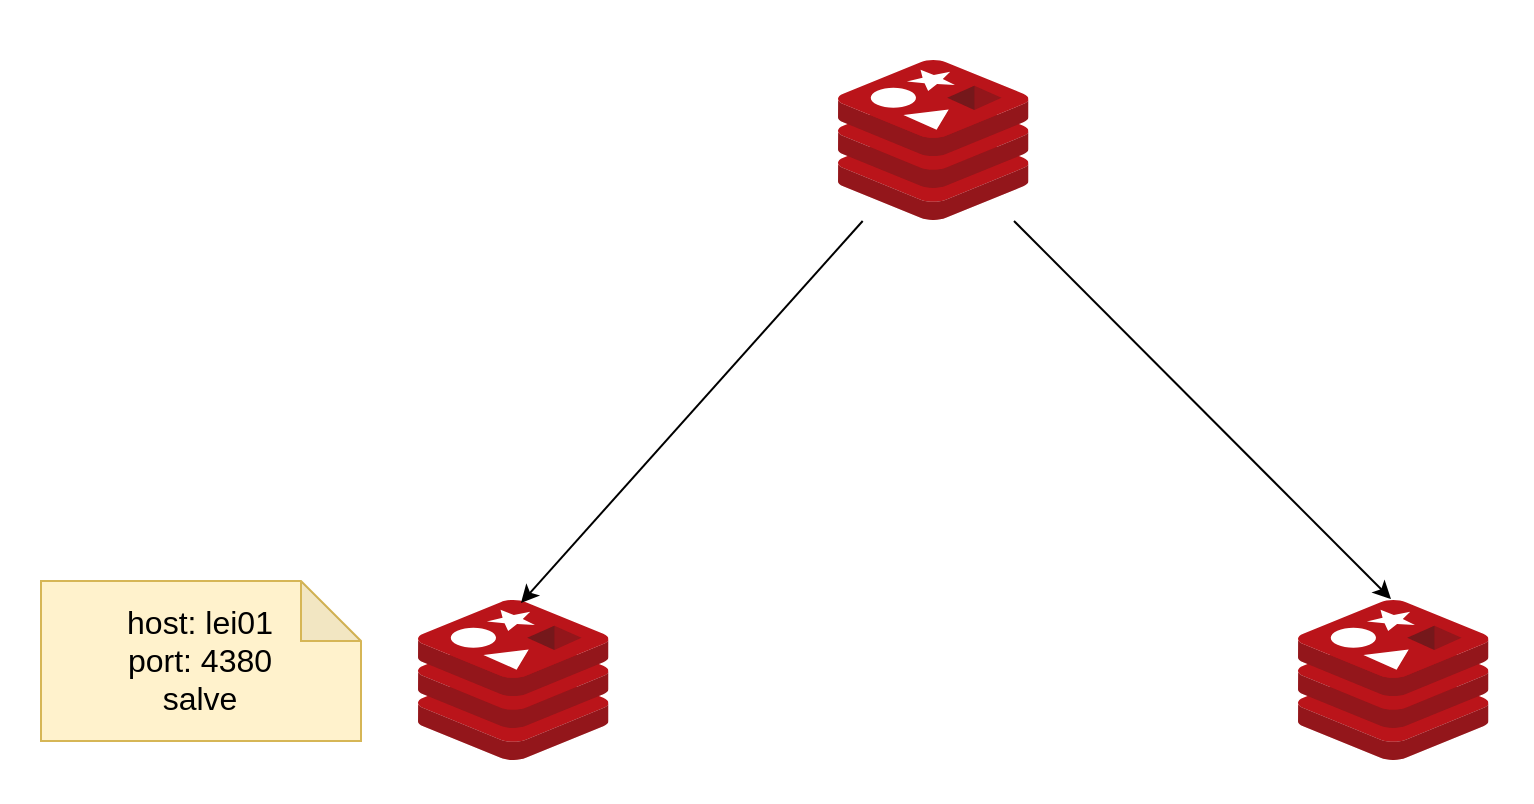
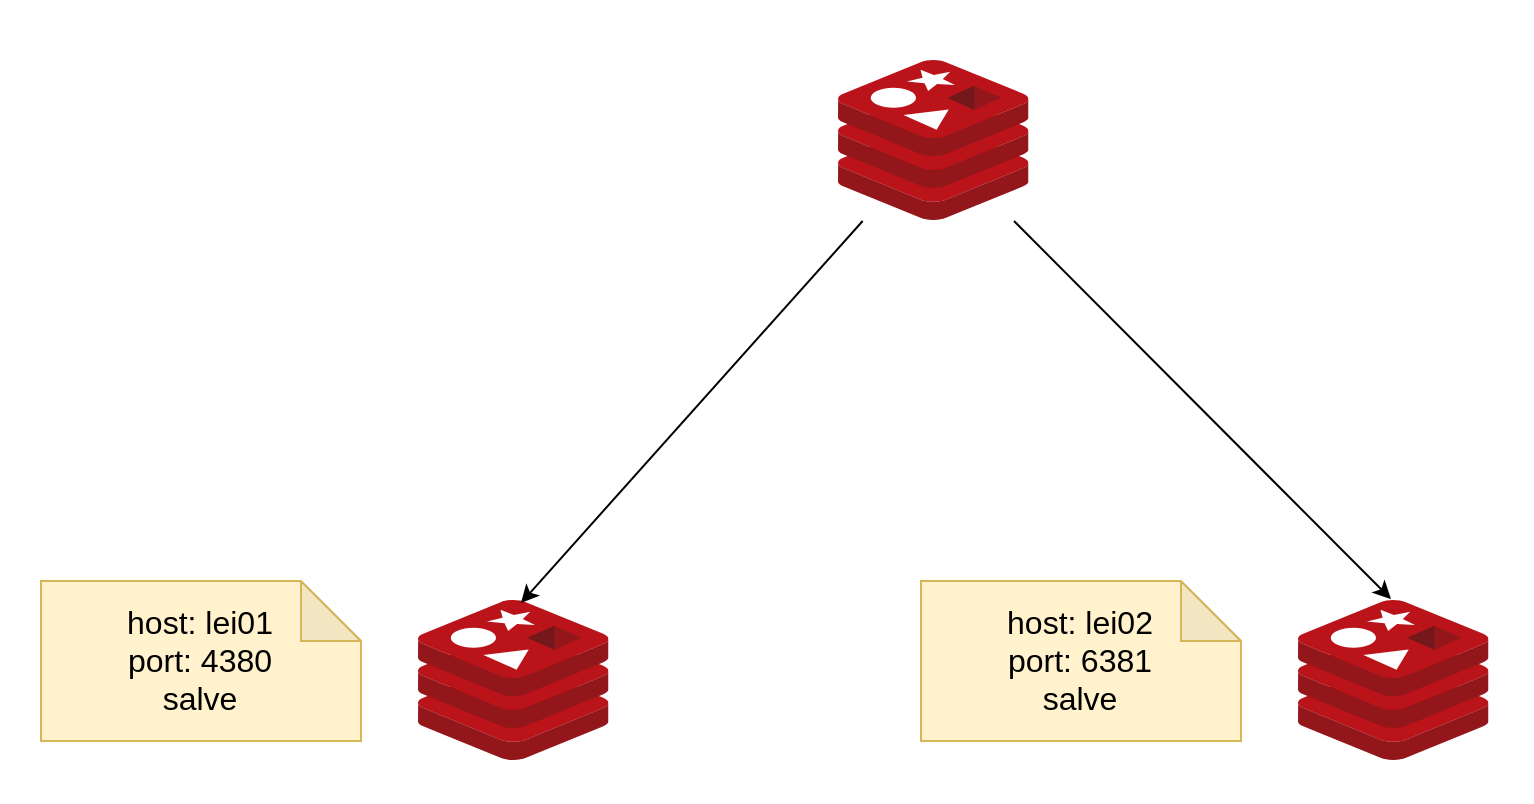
node "host: lei02 port: 6381 salve": added
